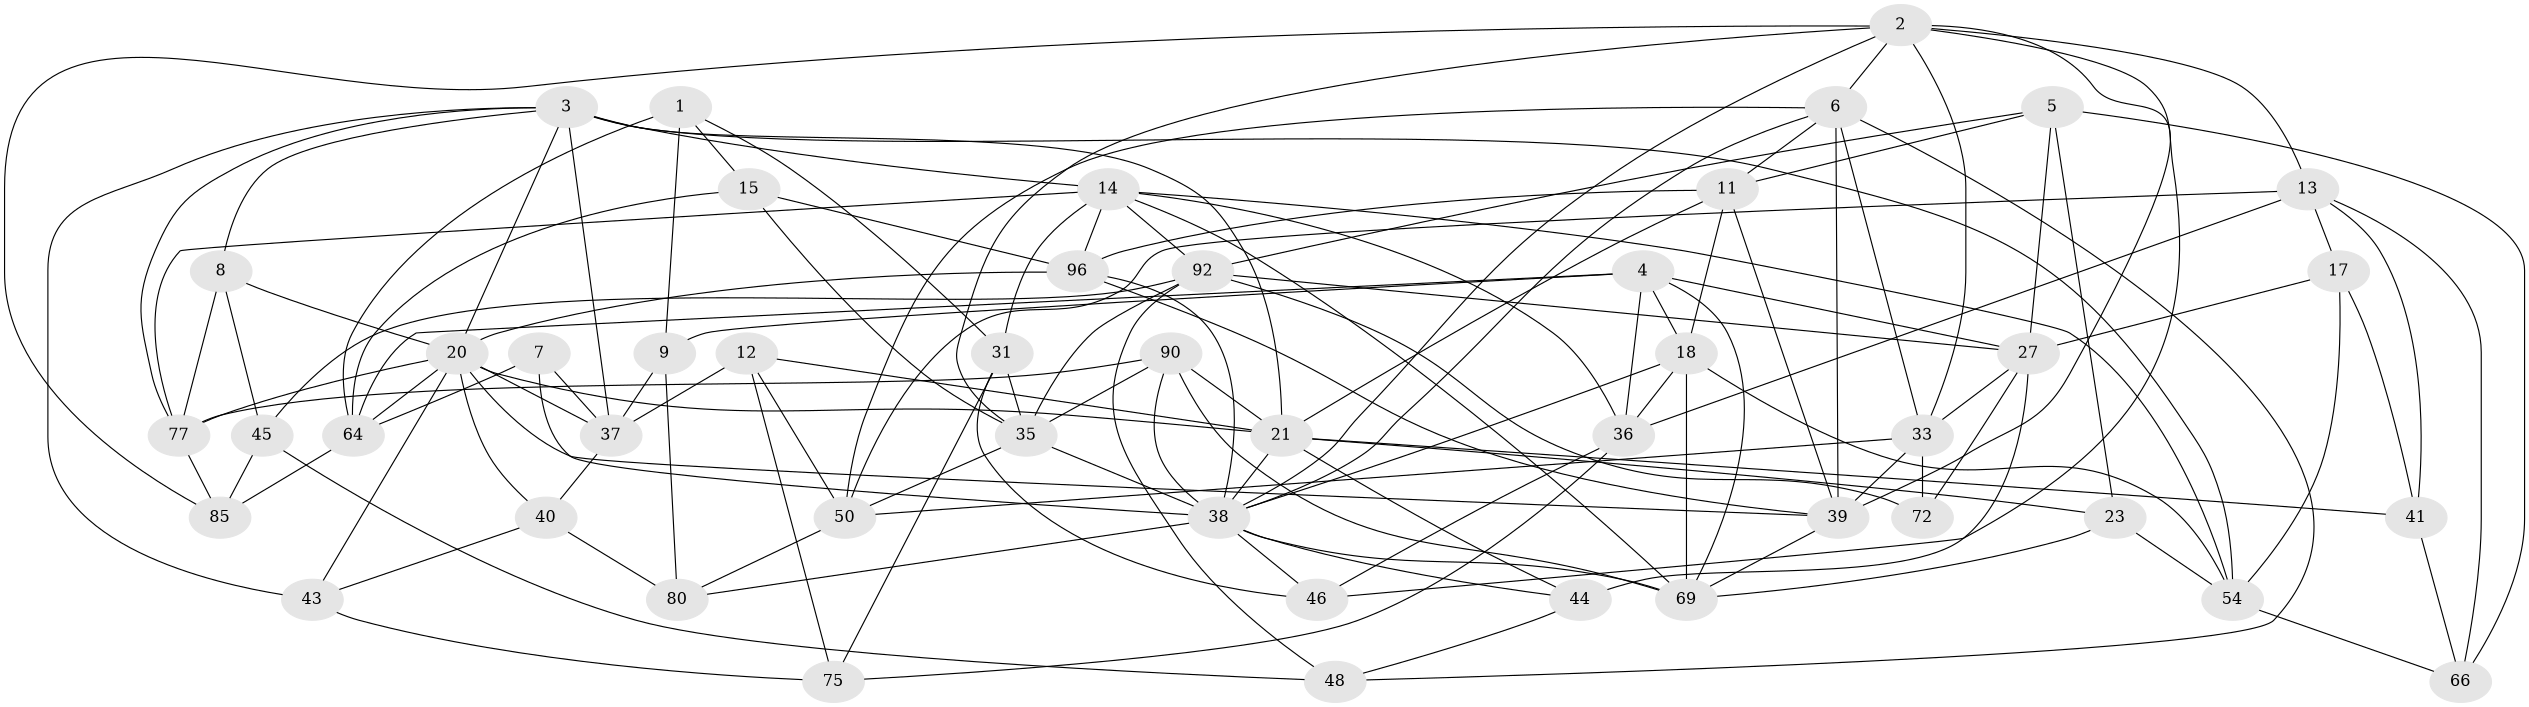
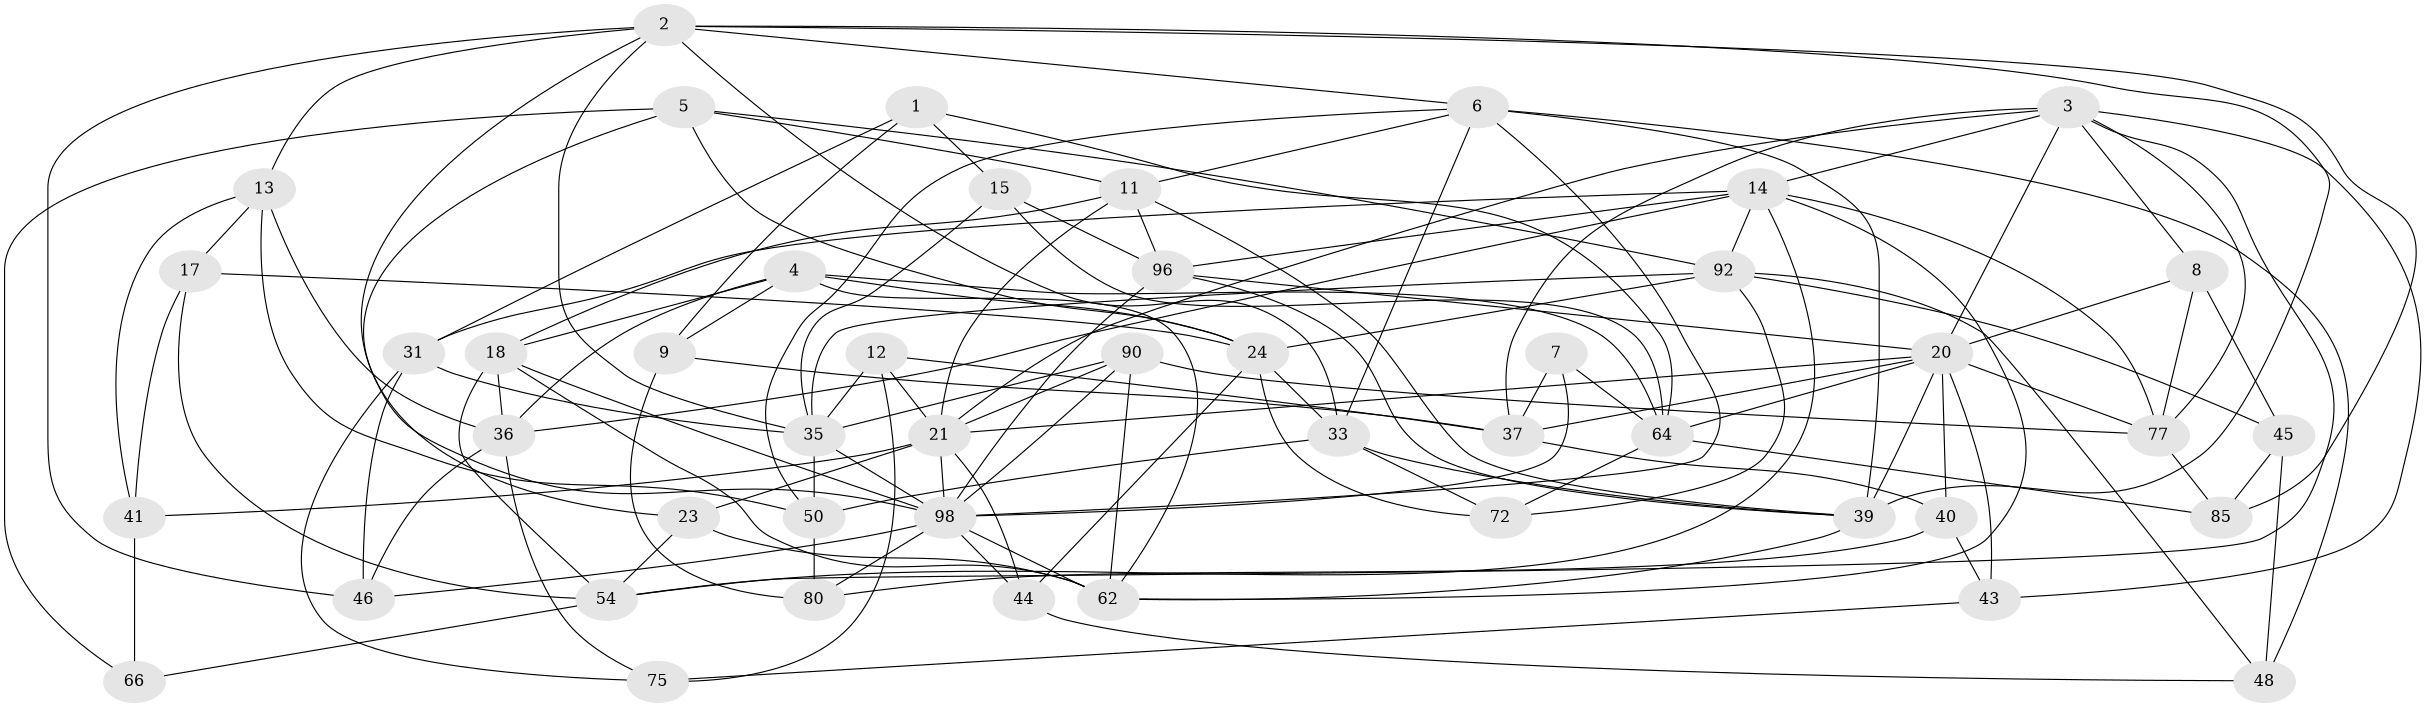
node "27": label "27" -> "24"
edge "13" -- "66": removed
edge "12" -- "50": now "12" -- "35"
edge "64" -- "72": added
node "38": label "38" -> "98"
node "69": label "69" -> "62"
